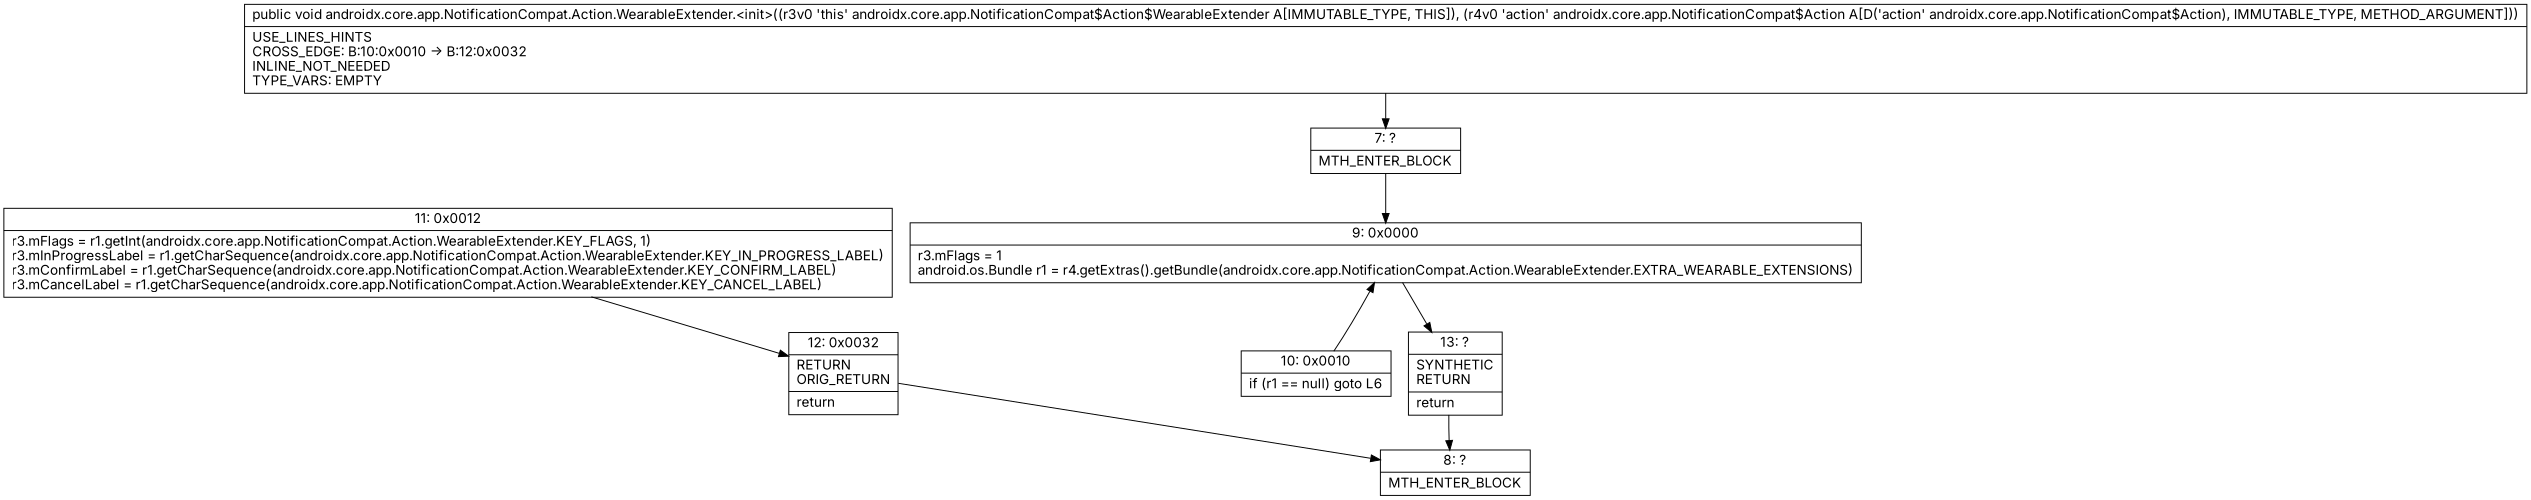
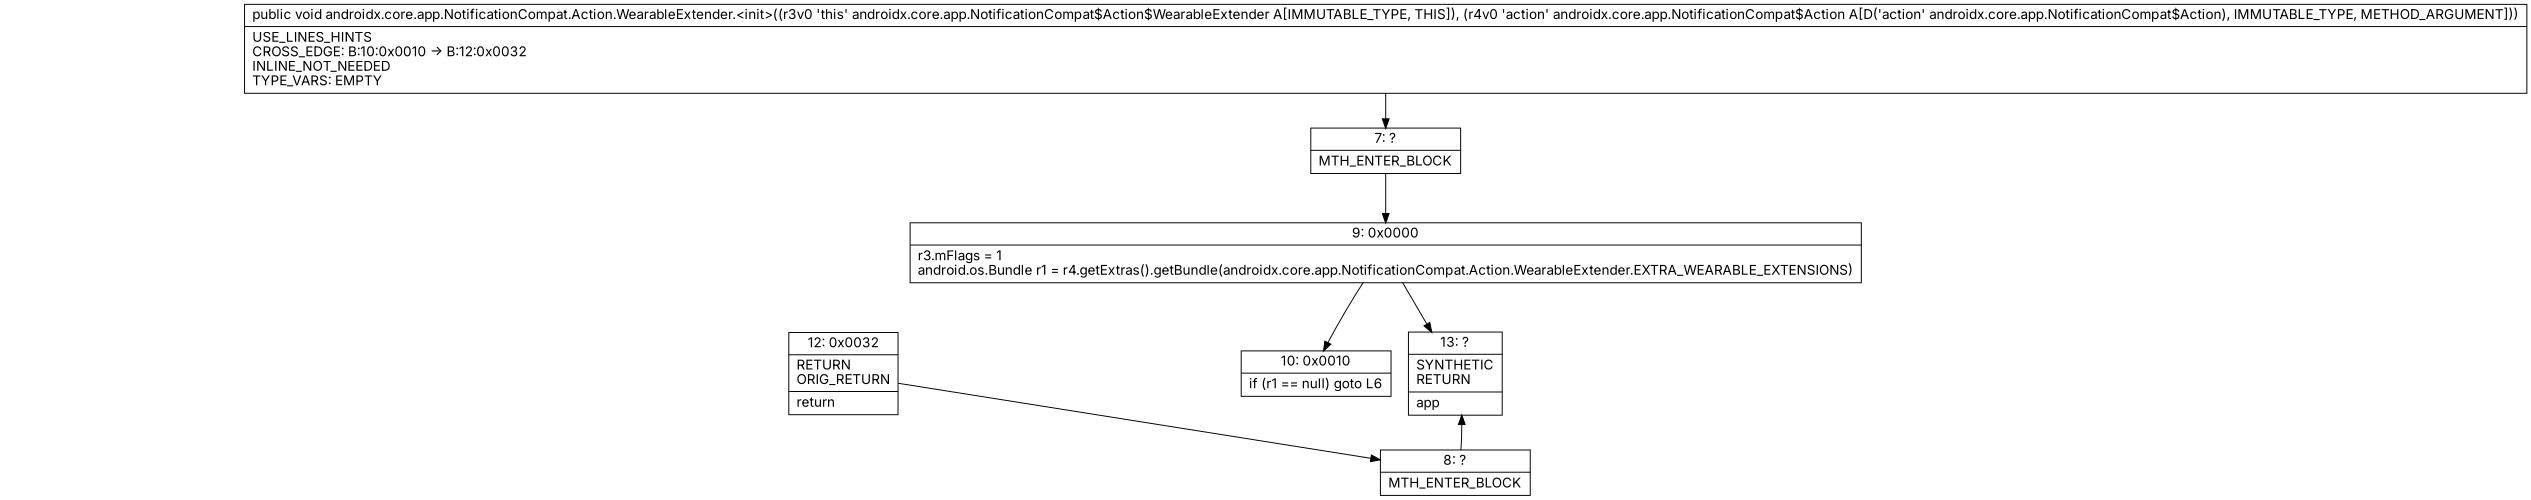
node "11: 0x0012": removed
edge "10: 0x0010" -> "9: 0x0000": reversed
node "13: ?": text "return" -> "app"
edge "13: ?" -> "8: ?": reversed
